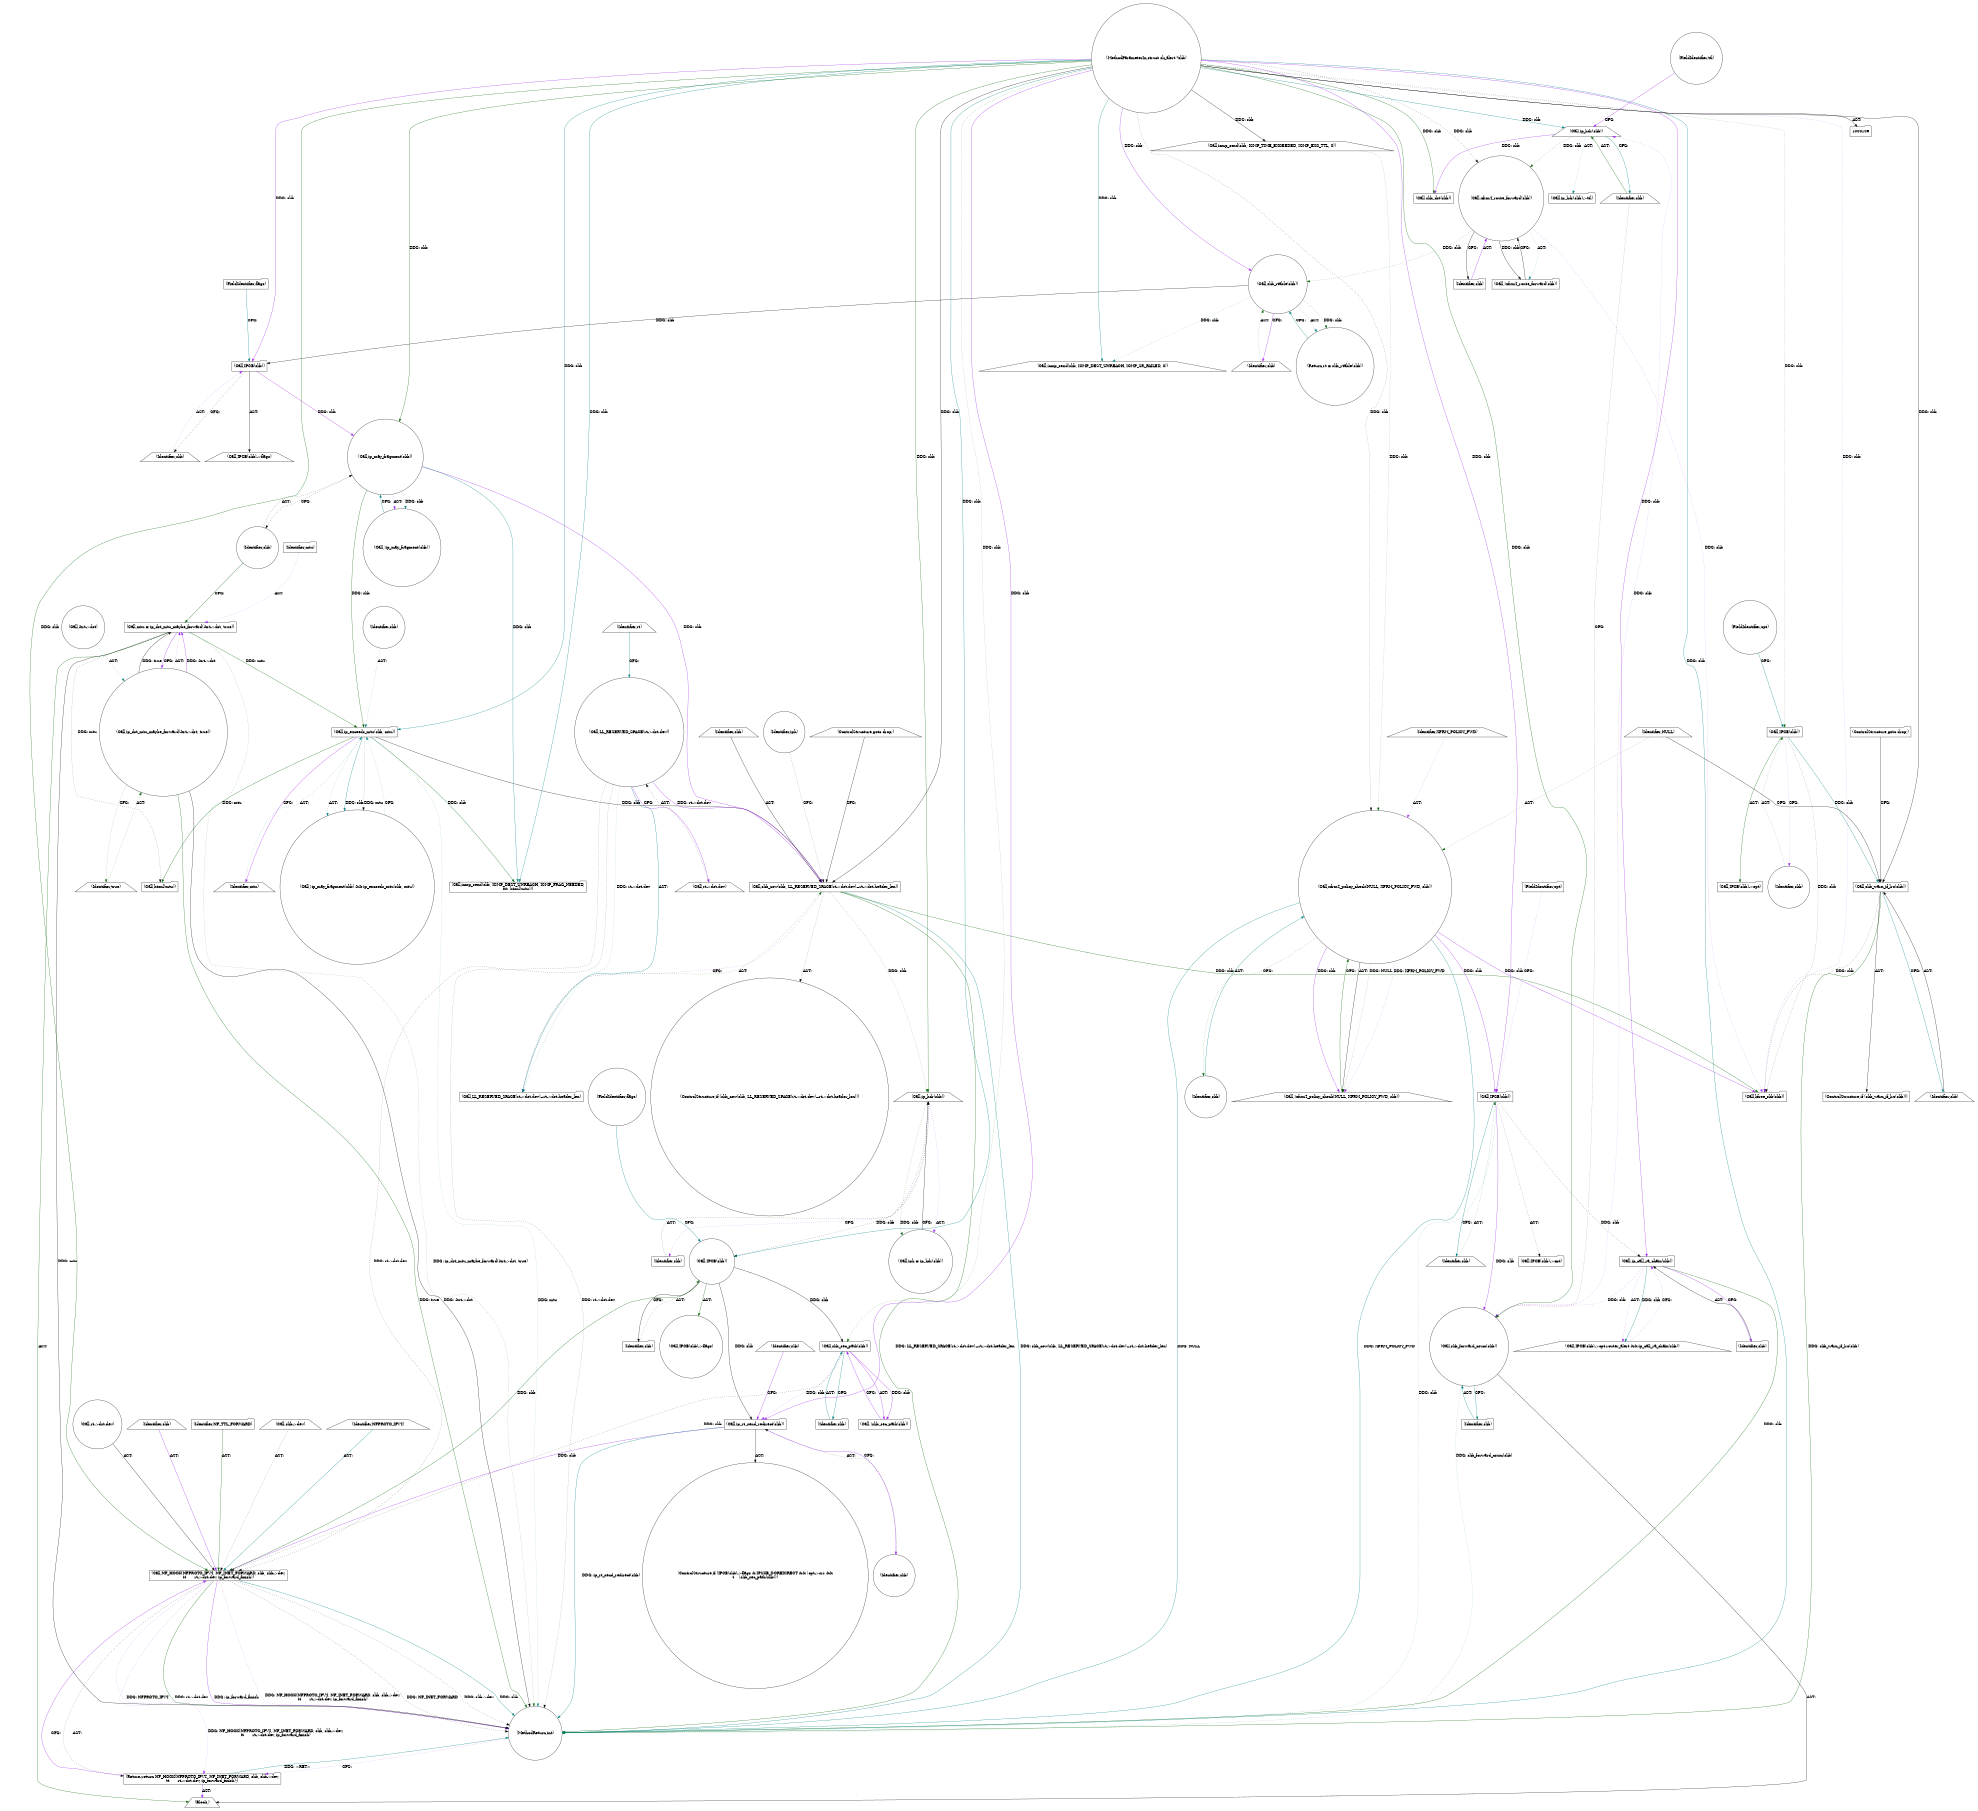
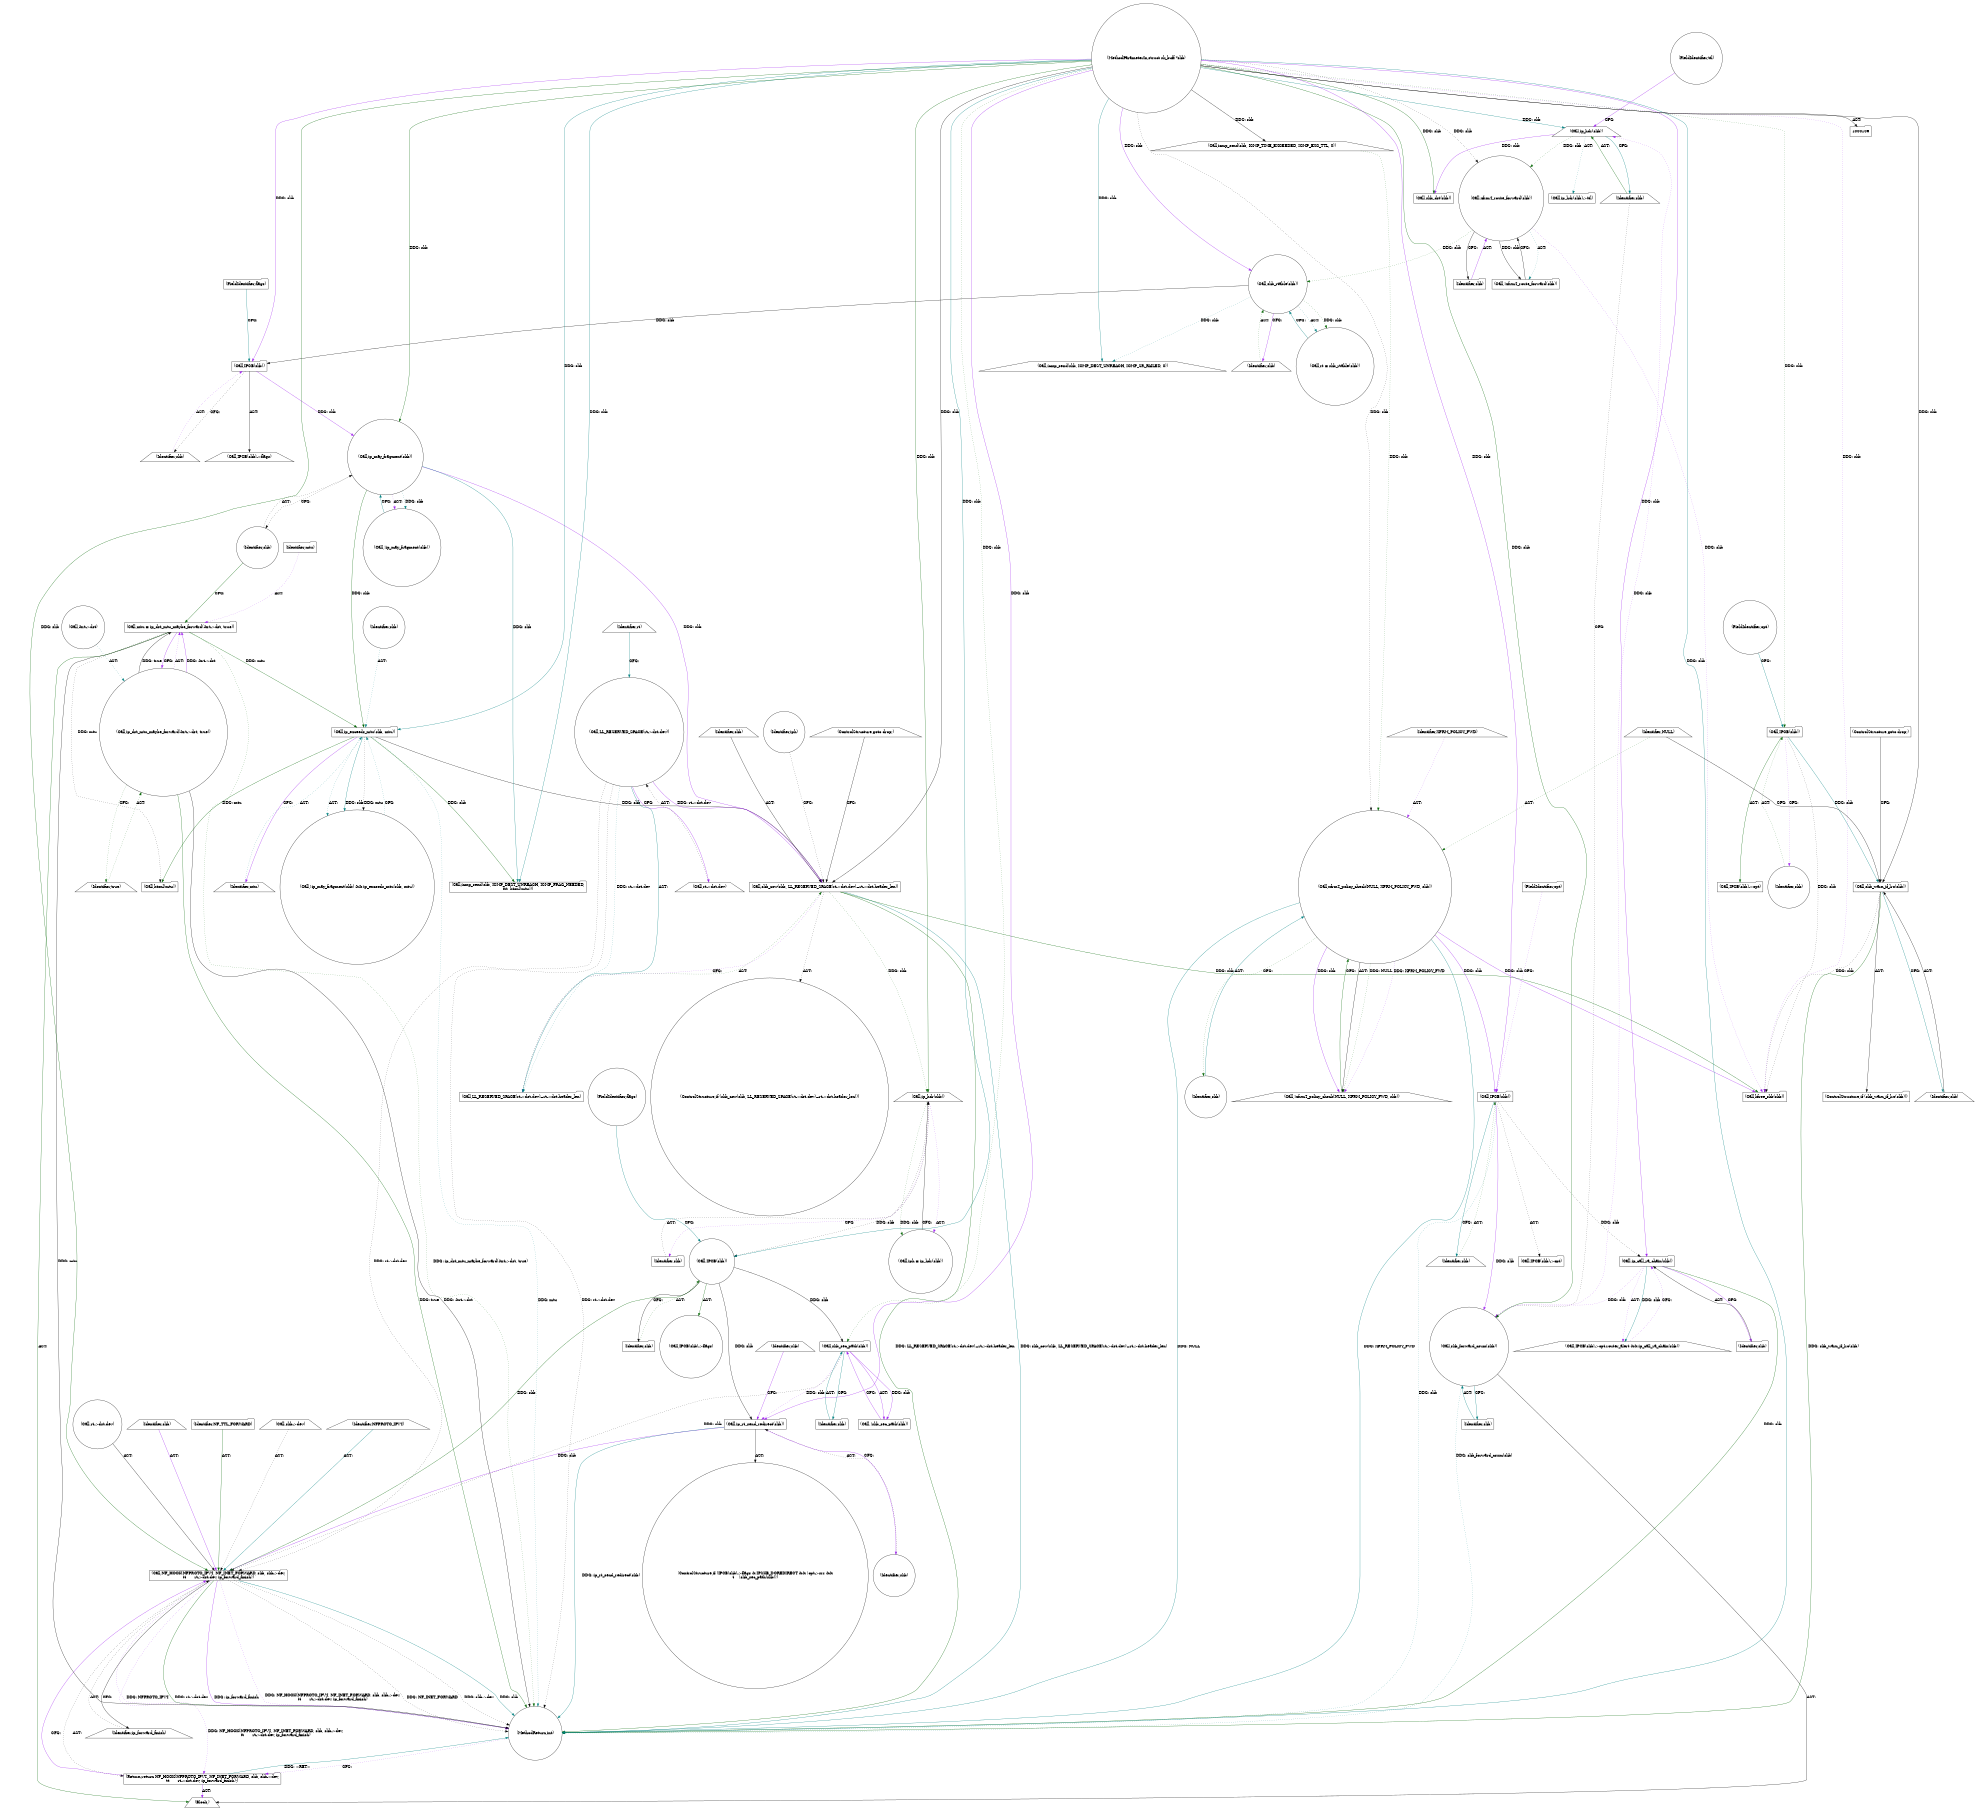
node "(MethodParameterIn,struct sk_alert *skb)": label "(MethodParameterIn,struct sk_alert *skb)" -> "(MethodParameterIn,struct sk_buff *skb)"
node "(Return,rt = skb_rtable(skb))": label "(Return,rt = skb_rtable(skb))" -> "(Call,rt = skb_rtable(skb))"
node "(Identifier,ip_forward_finish)": added
